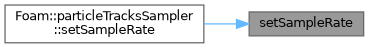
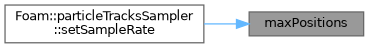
node "setSampleRate": label "setSampleRate" -> "maxPositions"
